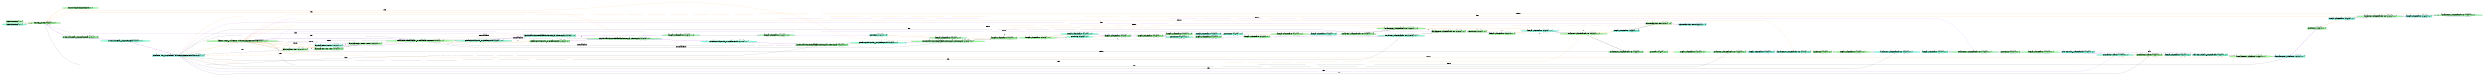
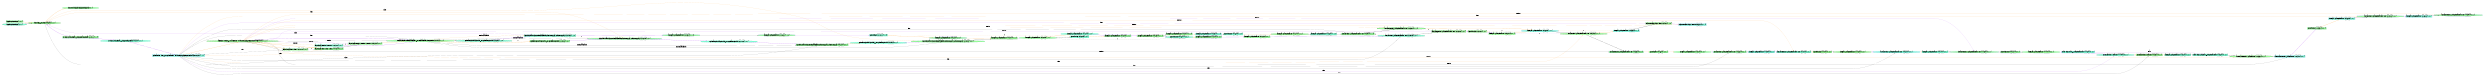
node "loginModule1.login()@@@23@@@['0', '0', '1']": shape octagon -> folder
